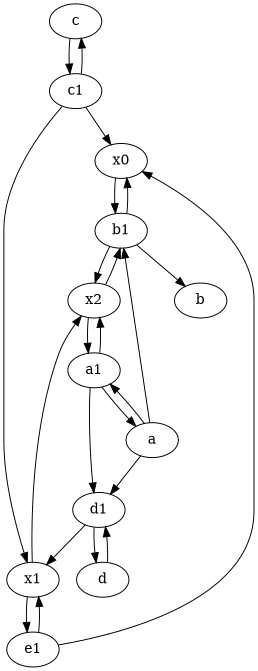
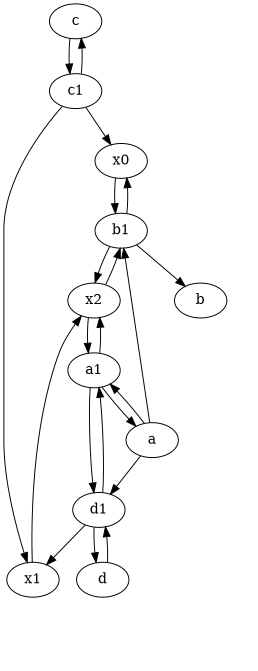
edge "d1" -> "a1": added
node "e1": removed
